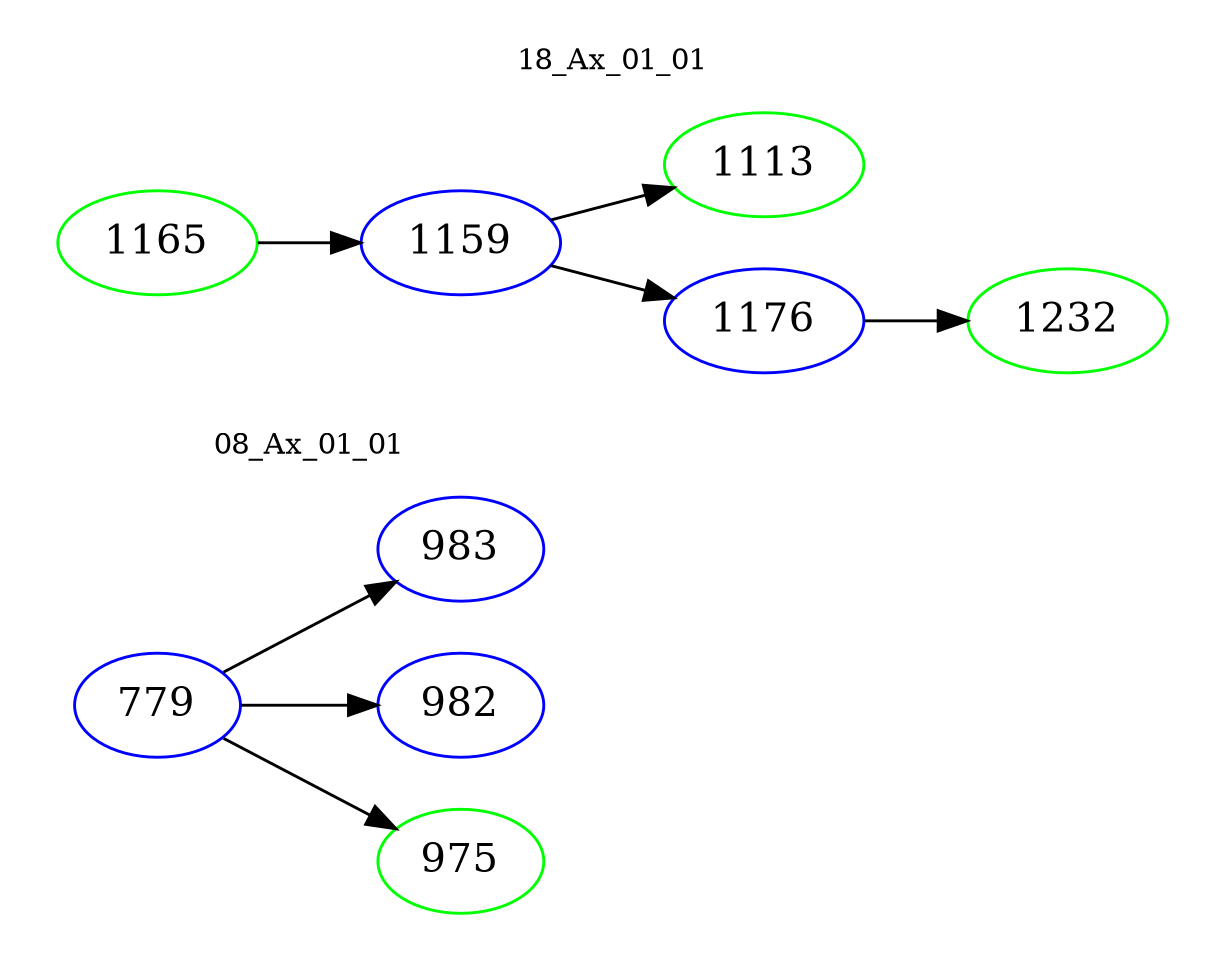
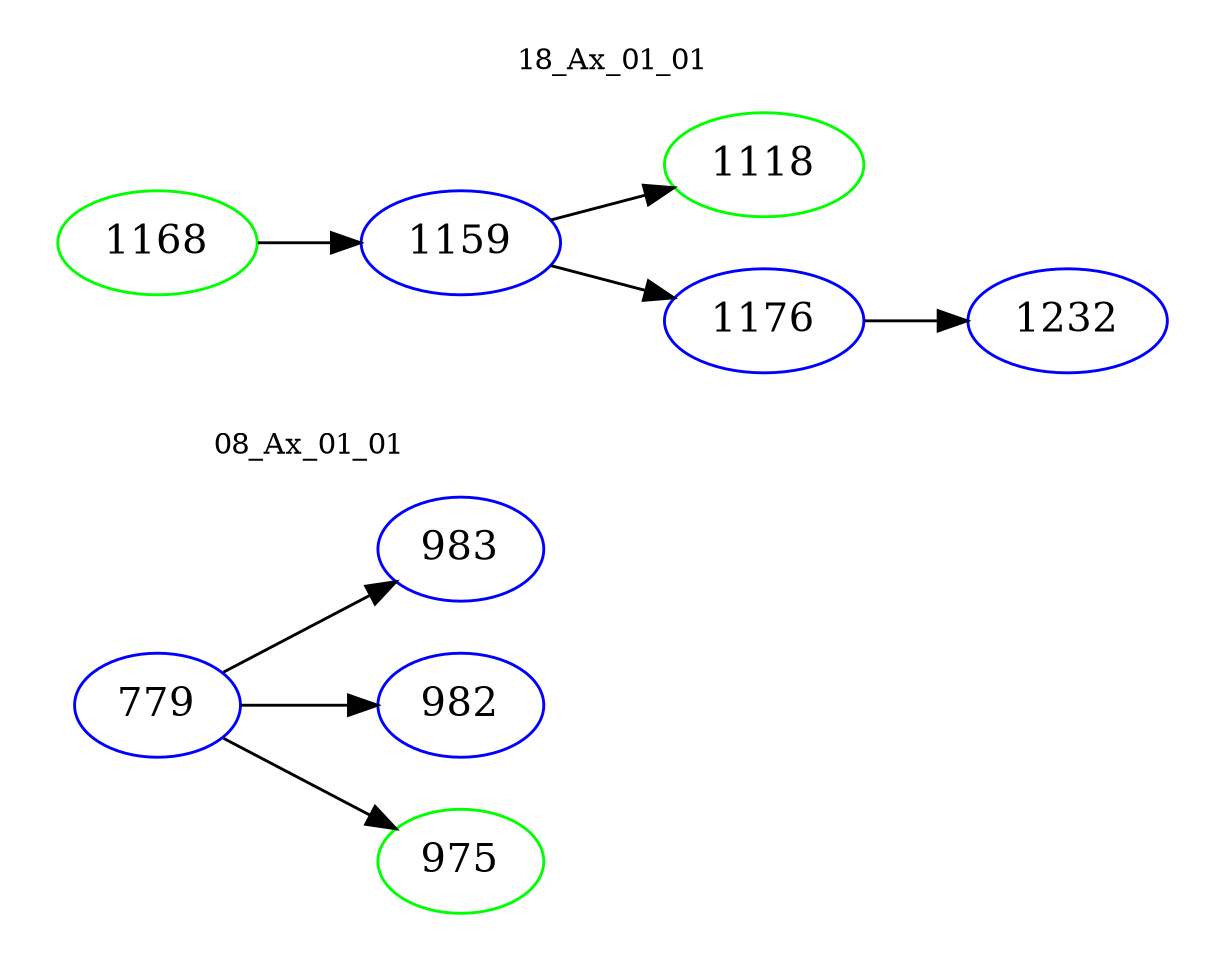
node "1113": label "1113" -> "1118"
node "1165": label "1165" -> "1168"
node "1232": color green -> blue
